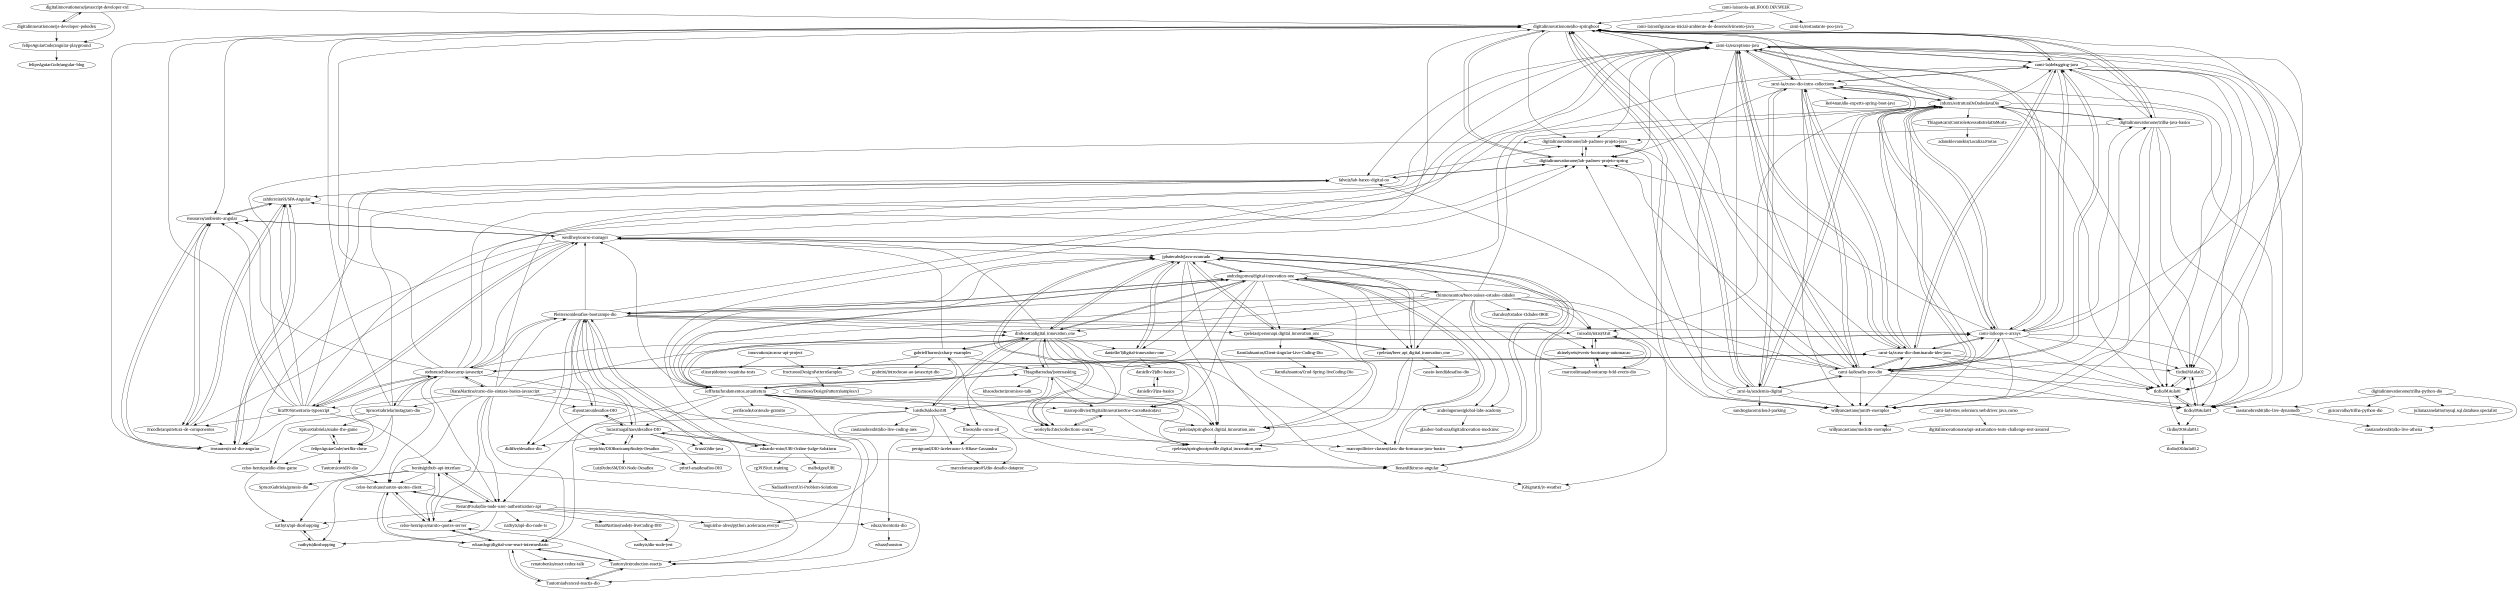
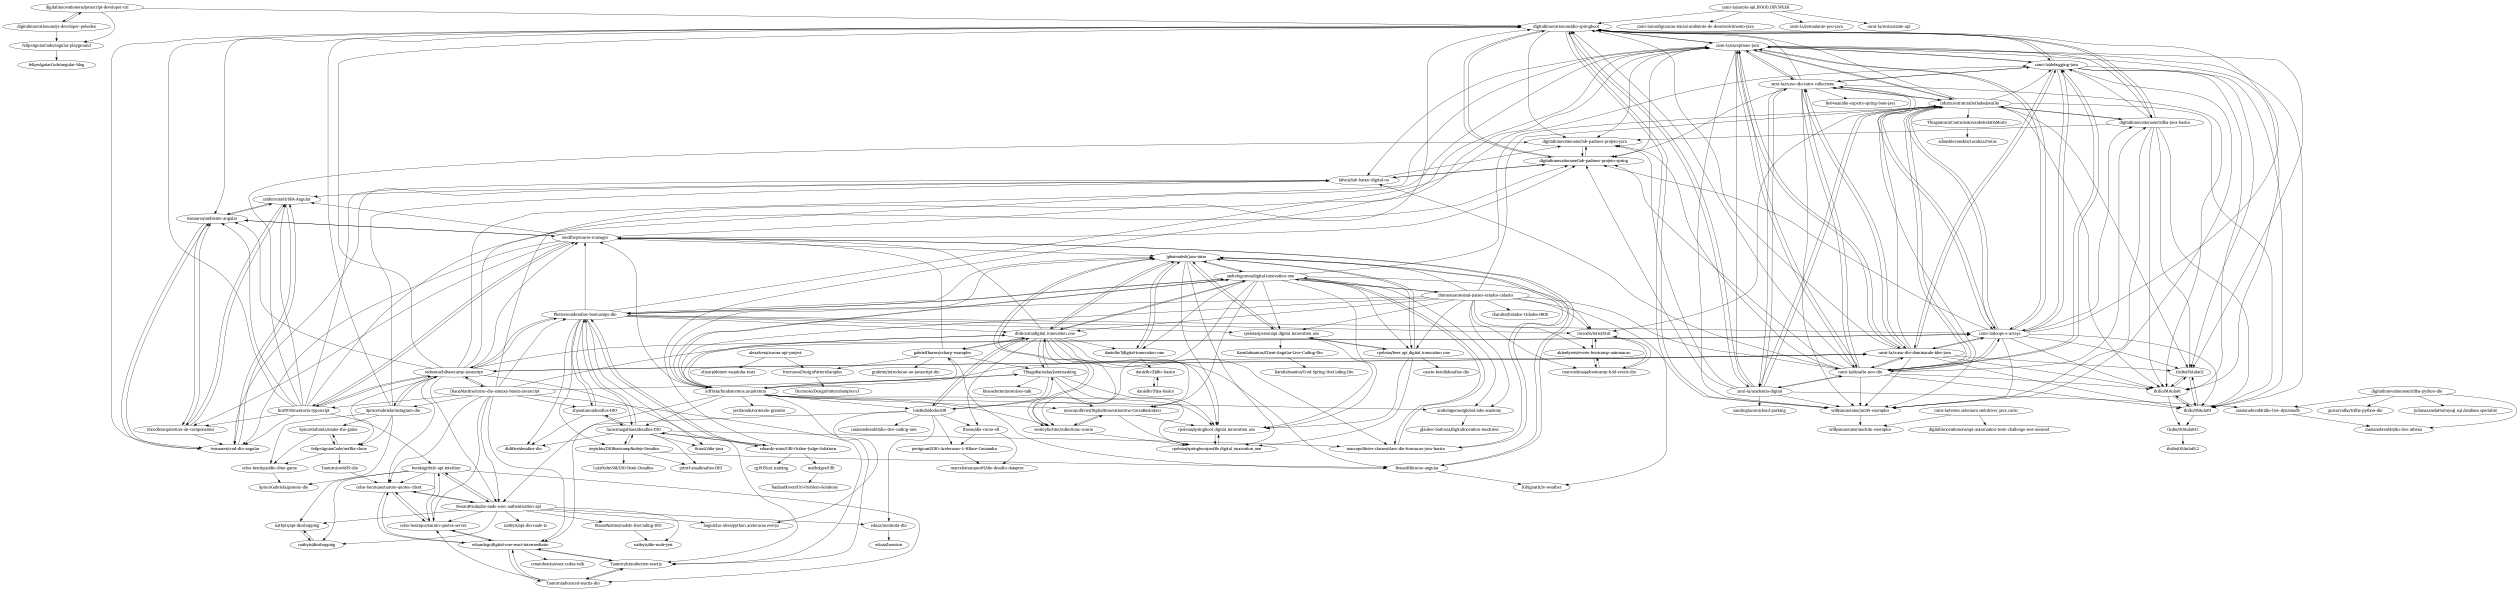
node "cami-la/restaurante-api": added
node "jpbaterabsb/java-avancado": label "jpbaterabsb/java-avancado" -> "jpbaterabsb/java-intro"
node "chinnonsantos/boot-paises-estados-cidades": label "chinnonsantos/boot-paises-estados-cidades" -> "chinnonsantos/sql-paises-estados-cidades"
node "innovation/aurora-api-project": label "innovation/aurora-api-project" -> "alexalvess/aurora-api-project"
edge "rpeleias/springbootprofile_digital_innovation_one" -> "rpeleias/springboot_digital_innovation_one": added
edge "celso-henrique/dio-dino-game" -> "nathyts/api-dioshopping": now "celso-henrique/dio-dino-game" -> "SpruceGabriela/genesis-dio"
edge "Tautorn/introduction-reactjs" -> "celso-henrique/naruto-quotes-server": now "Tautorn/advanced-reactjs-dio" -> "celso-henrique/naruto-quotes-server"
